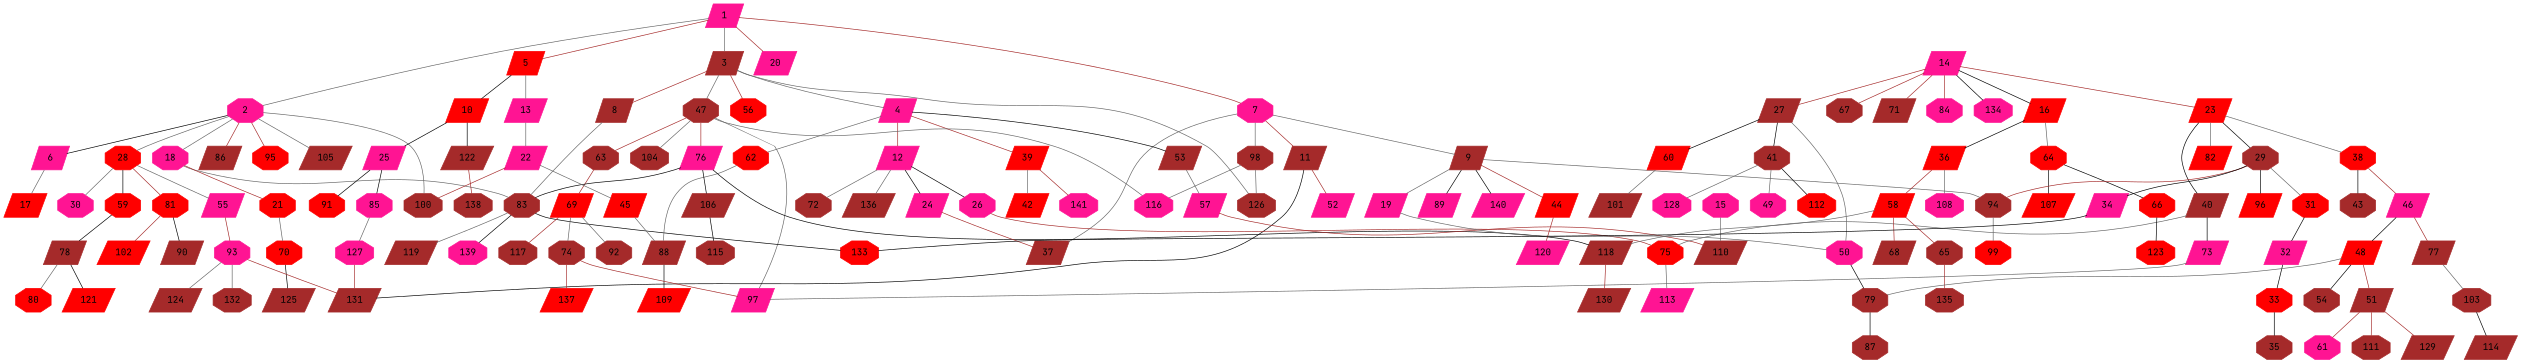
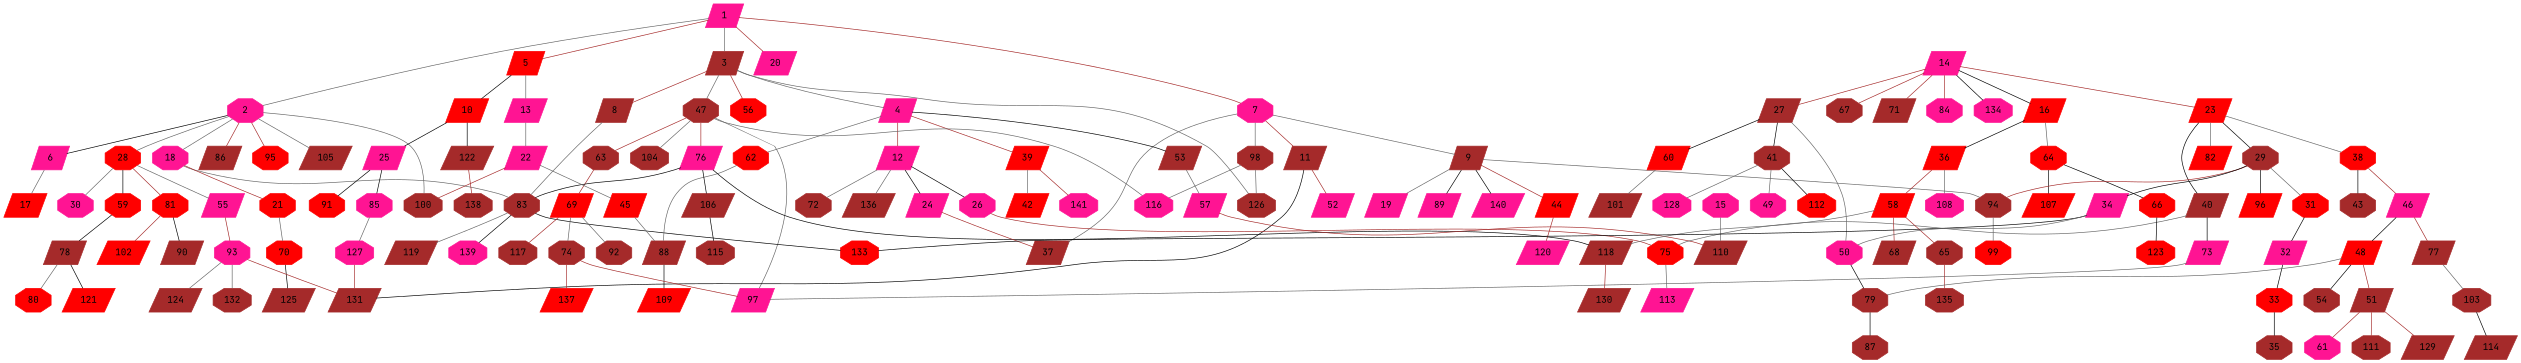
edge "19" -- "50": now "34" -- "50"
